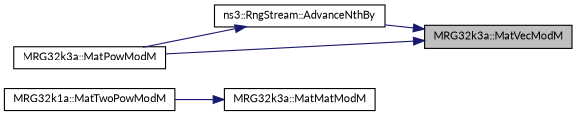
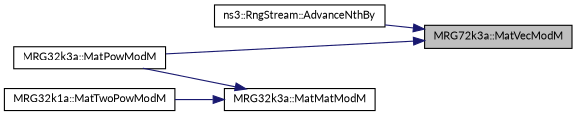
node "MRG32k3a::MatVecModM": label "MRG32k3a::MatVecModM" -> "MRG72k3a::MatVecModM"
edge "MRG32k3a::MatPowModM" -> "ns3::RngStream::AdvanceNthBy": now "MRG32k3a::MatPowModM" -> "MRG32k3a::MatMatModM"
